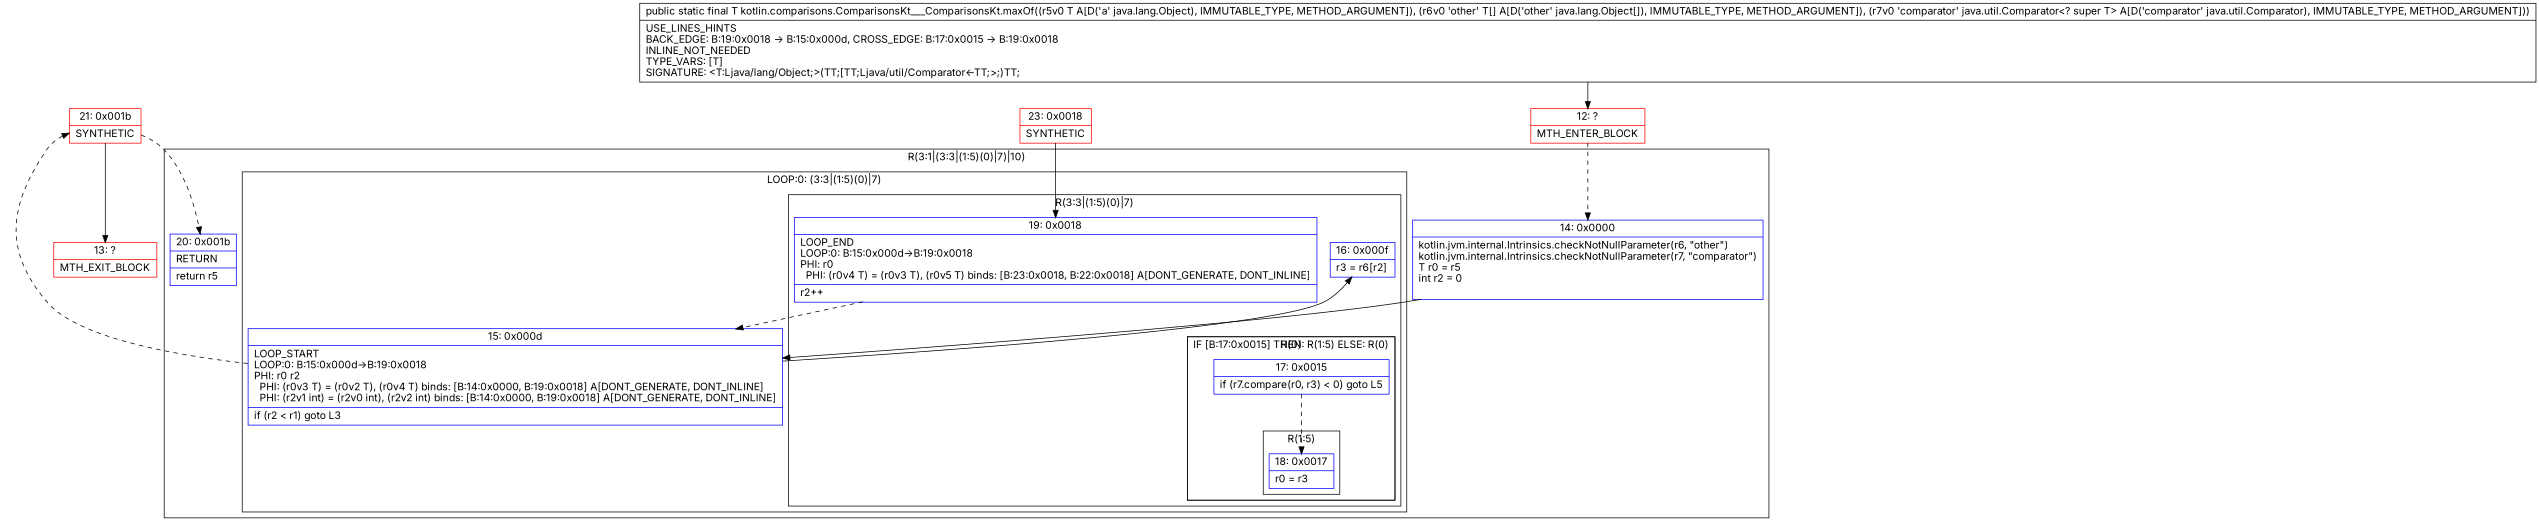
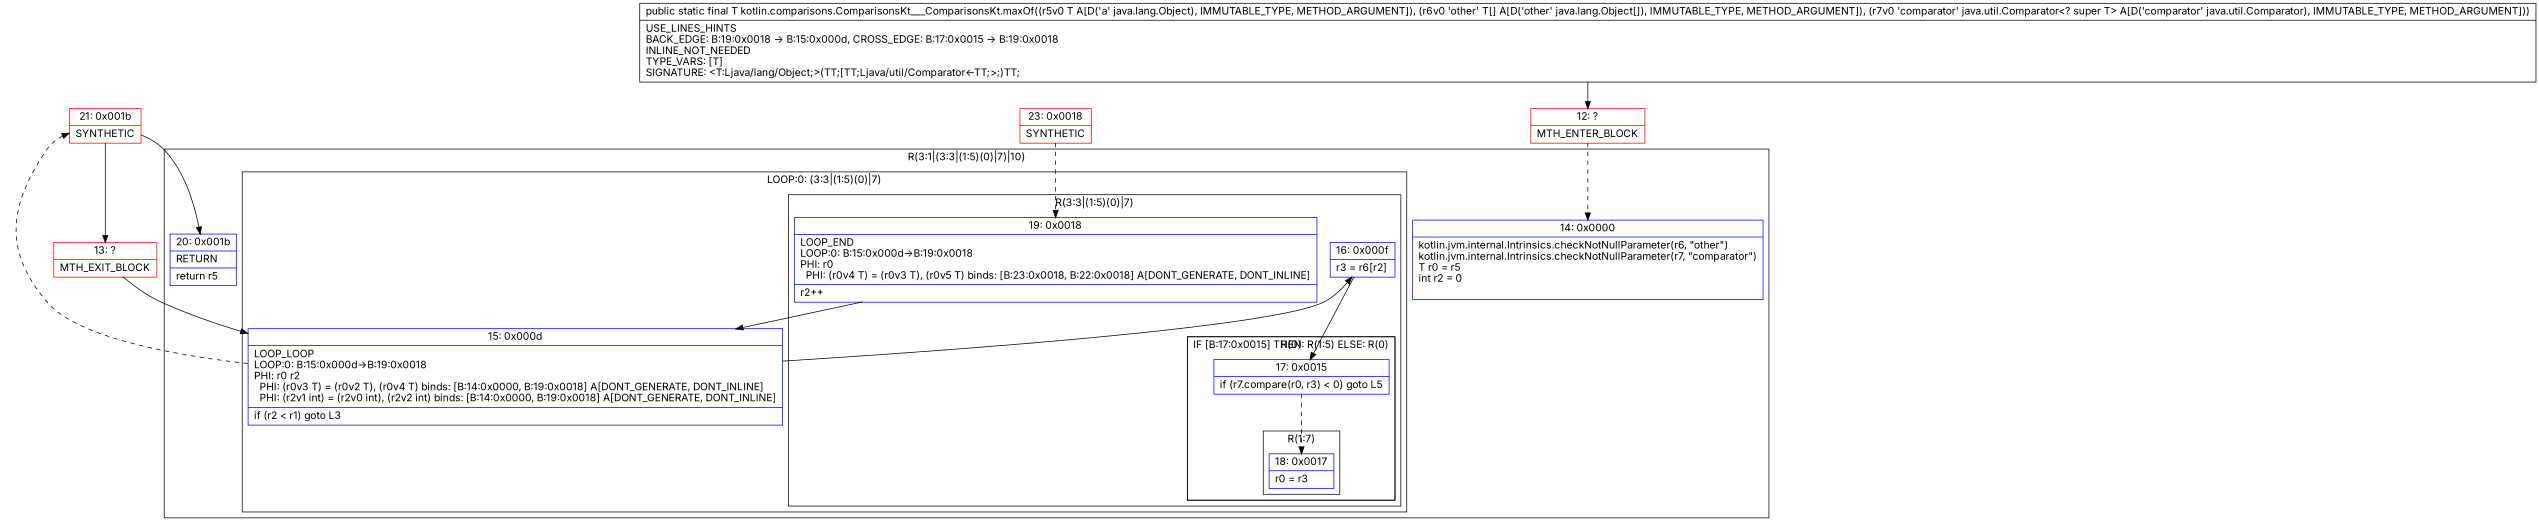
edge "21: 0x001b" -> "20: 0x001b": style dashed -> solid
edge "23: 0x0018" -> "19: 0x0018": style solid -> dashed
edge "19: 0x0018" -> "15: 0x000d": style dashed -> solid
edge "16: 0x000f" -> "17: 0x0015": added
edge "14: 0x0000" -> "15: 0x000d": now "13: ?" -> "15: 0x000d"
node "15: 0x000d": text "LOOP_START" -> "LOOP_LOOP"
cluster "R(1:5)": label "R(1:5)" -> "R(1:7)"
